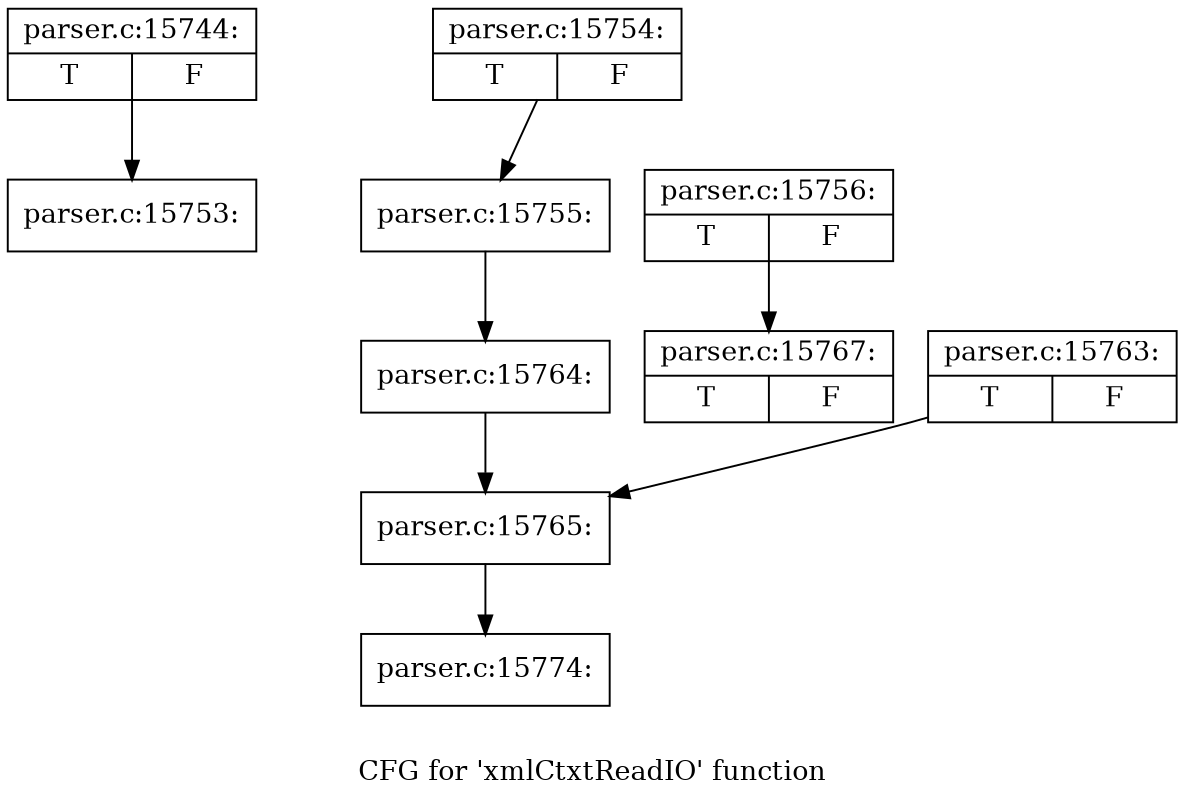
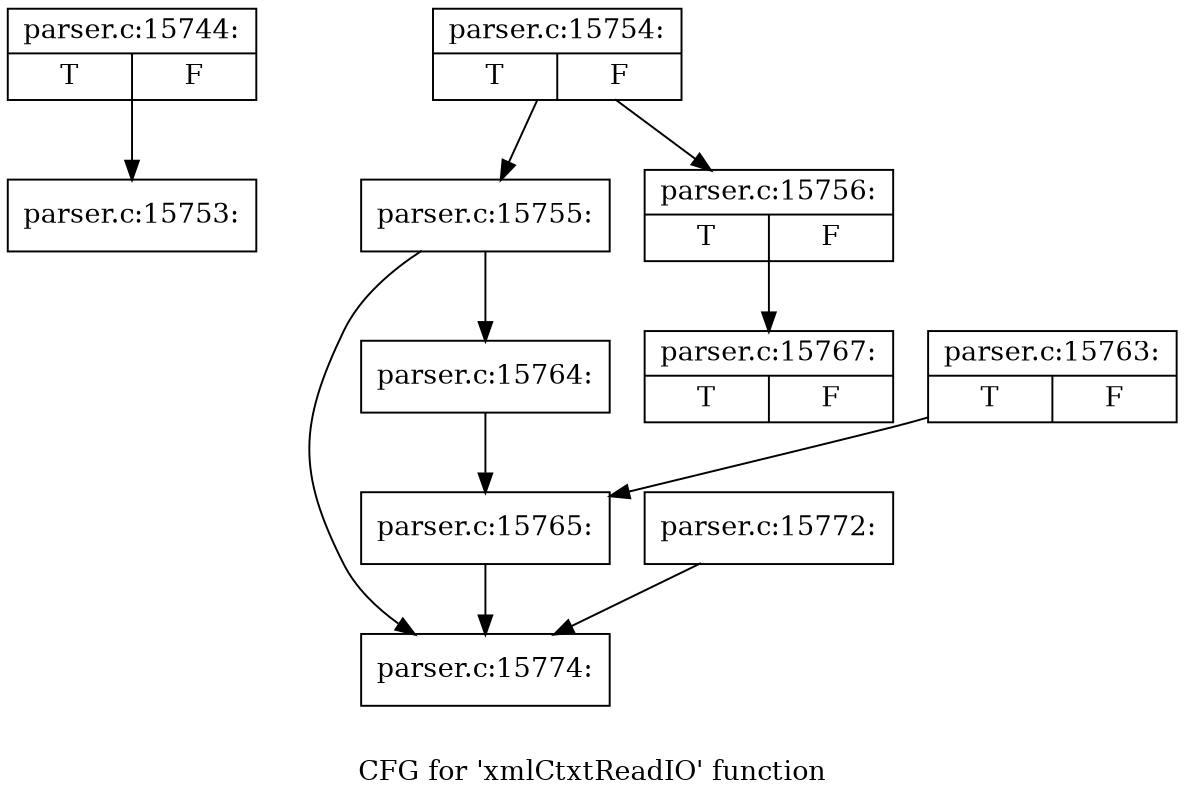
edge "parser.c:15754:" -> "parser.c:15756:": added
edge "parser.c:15755:" -> "parser.c:15774:": added
node "parser.c:15772:": added
